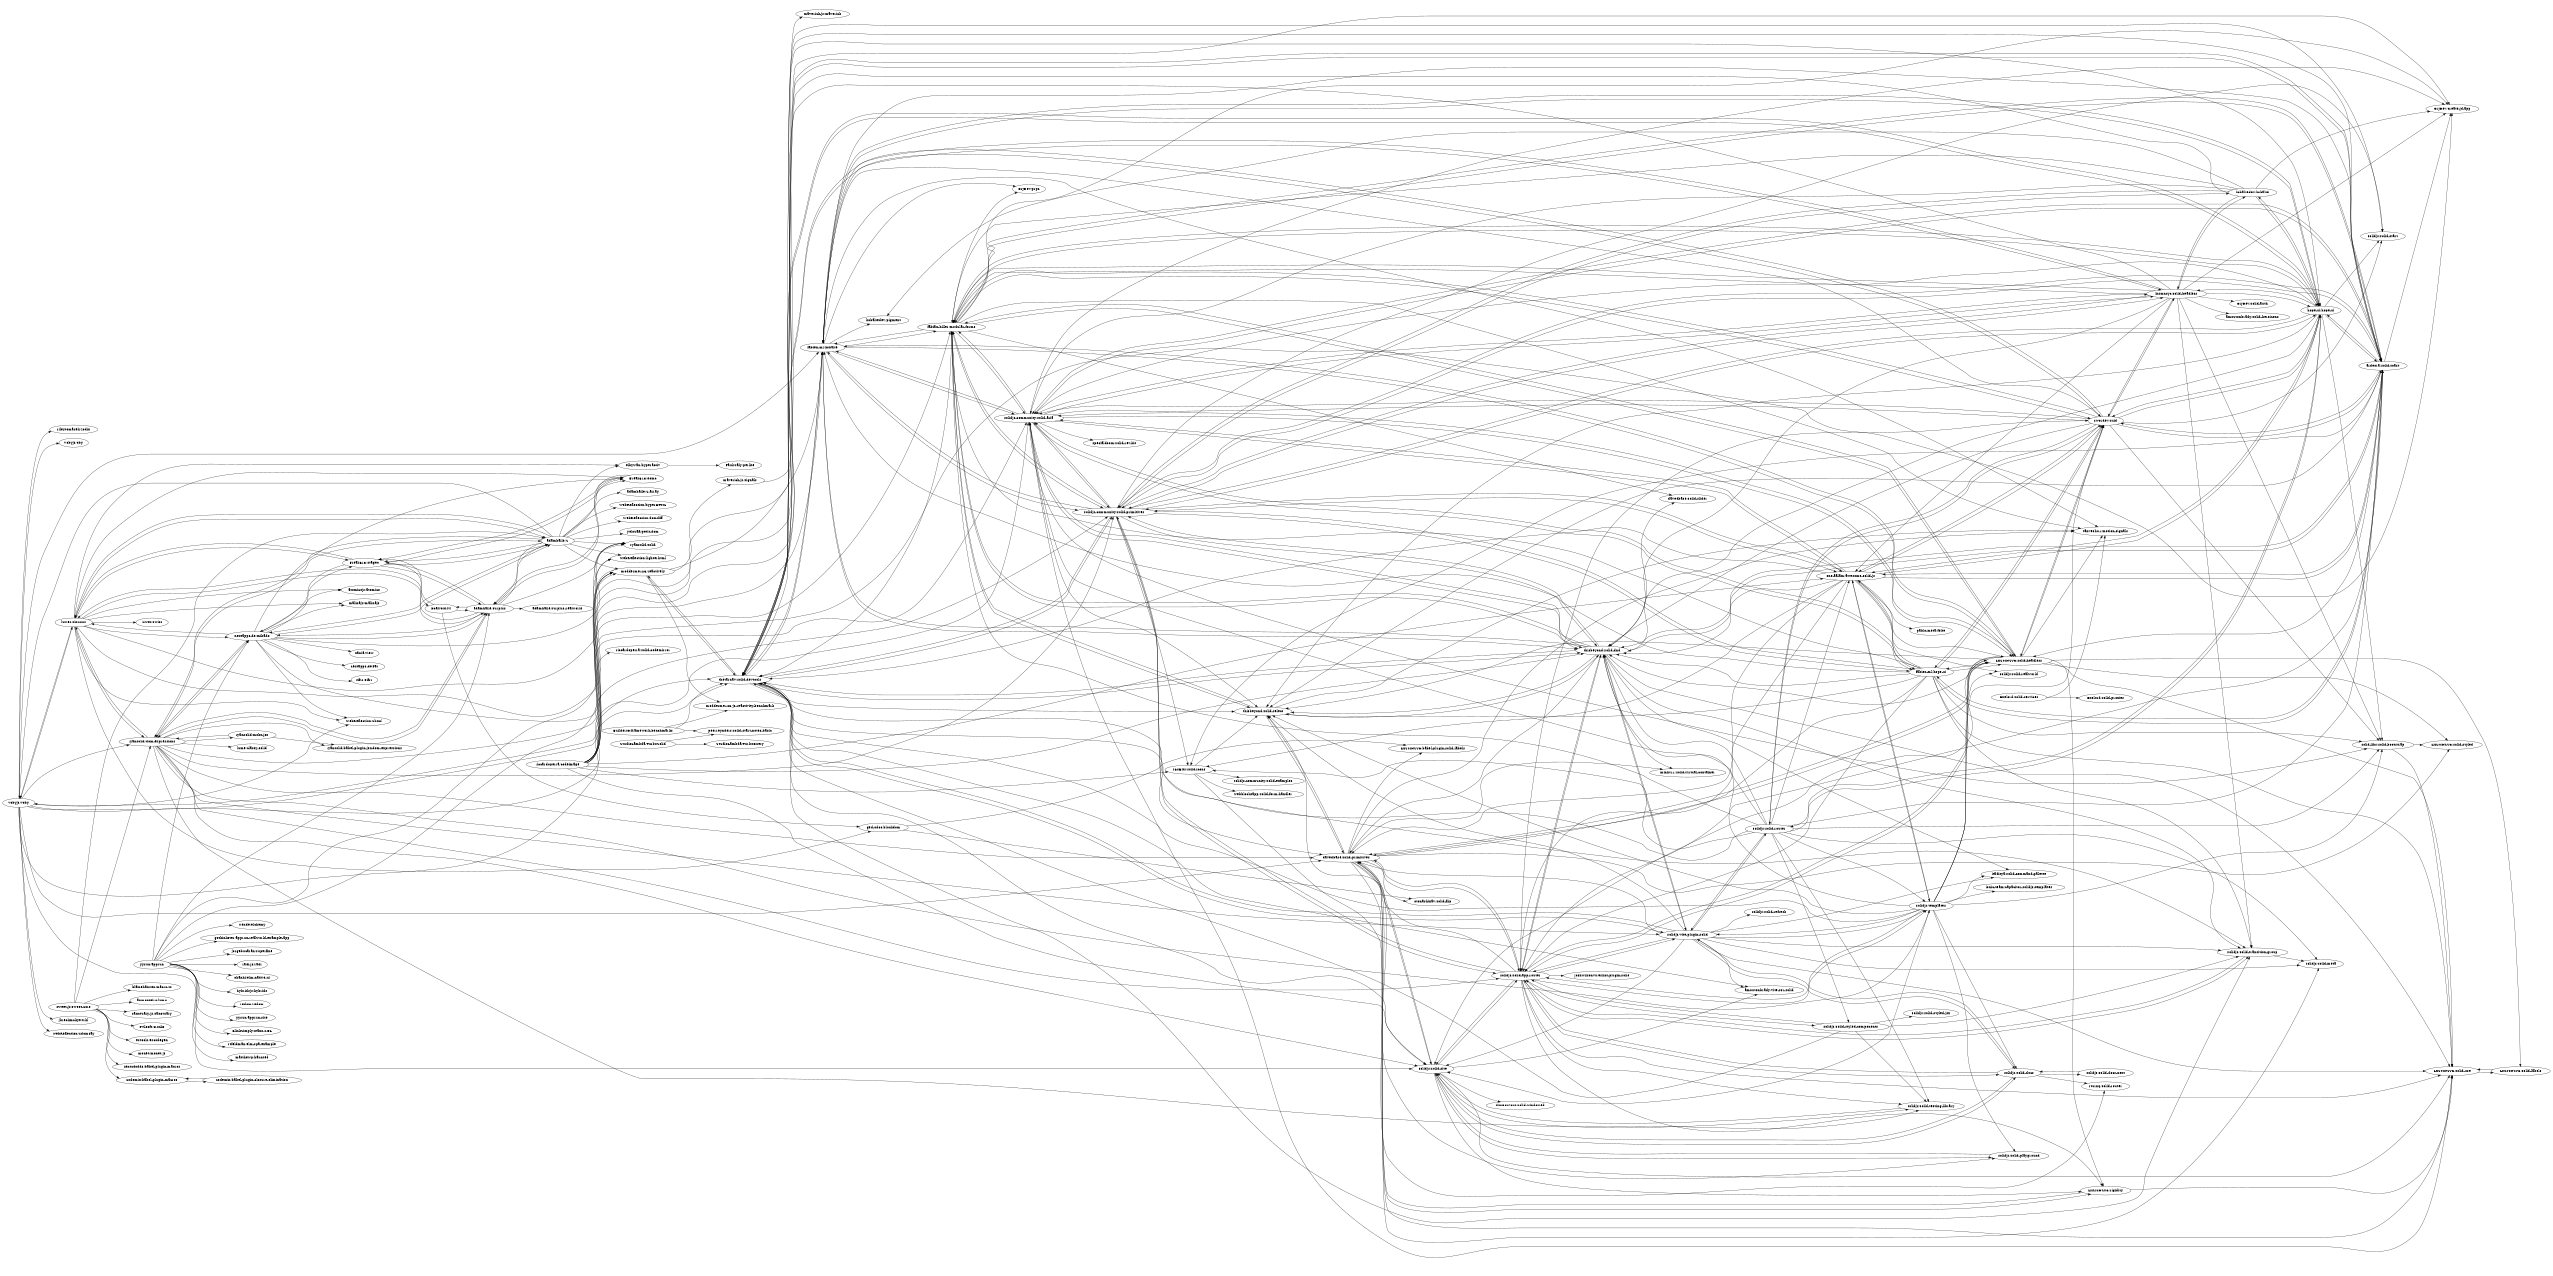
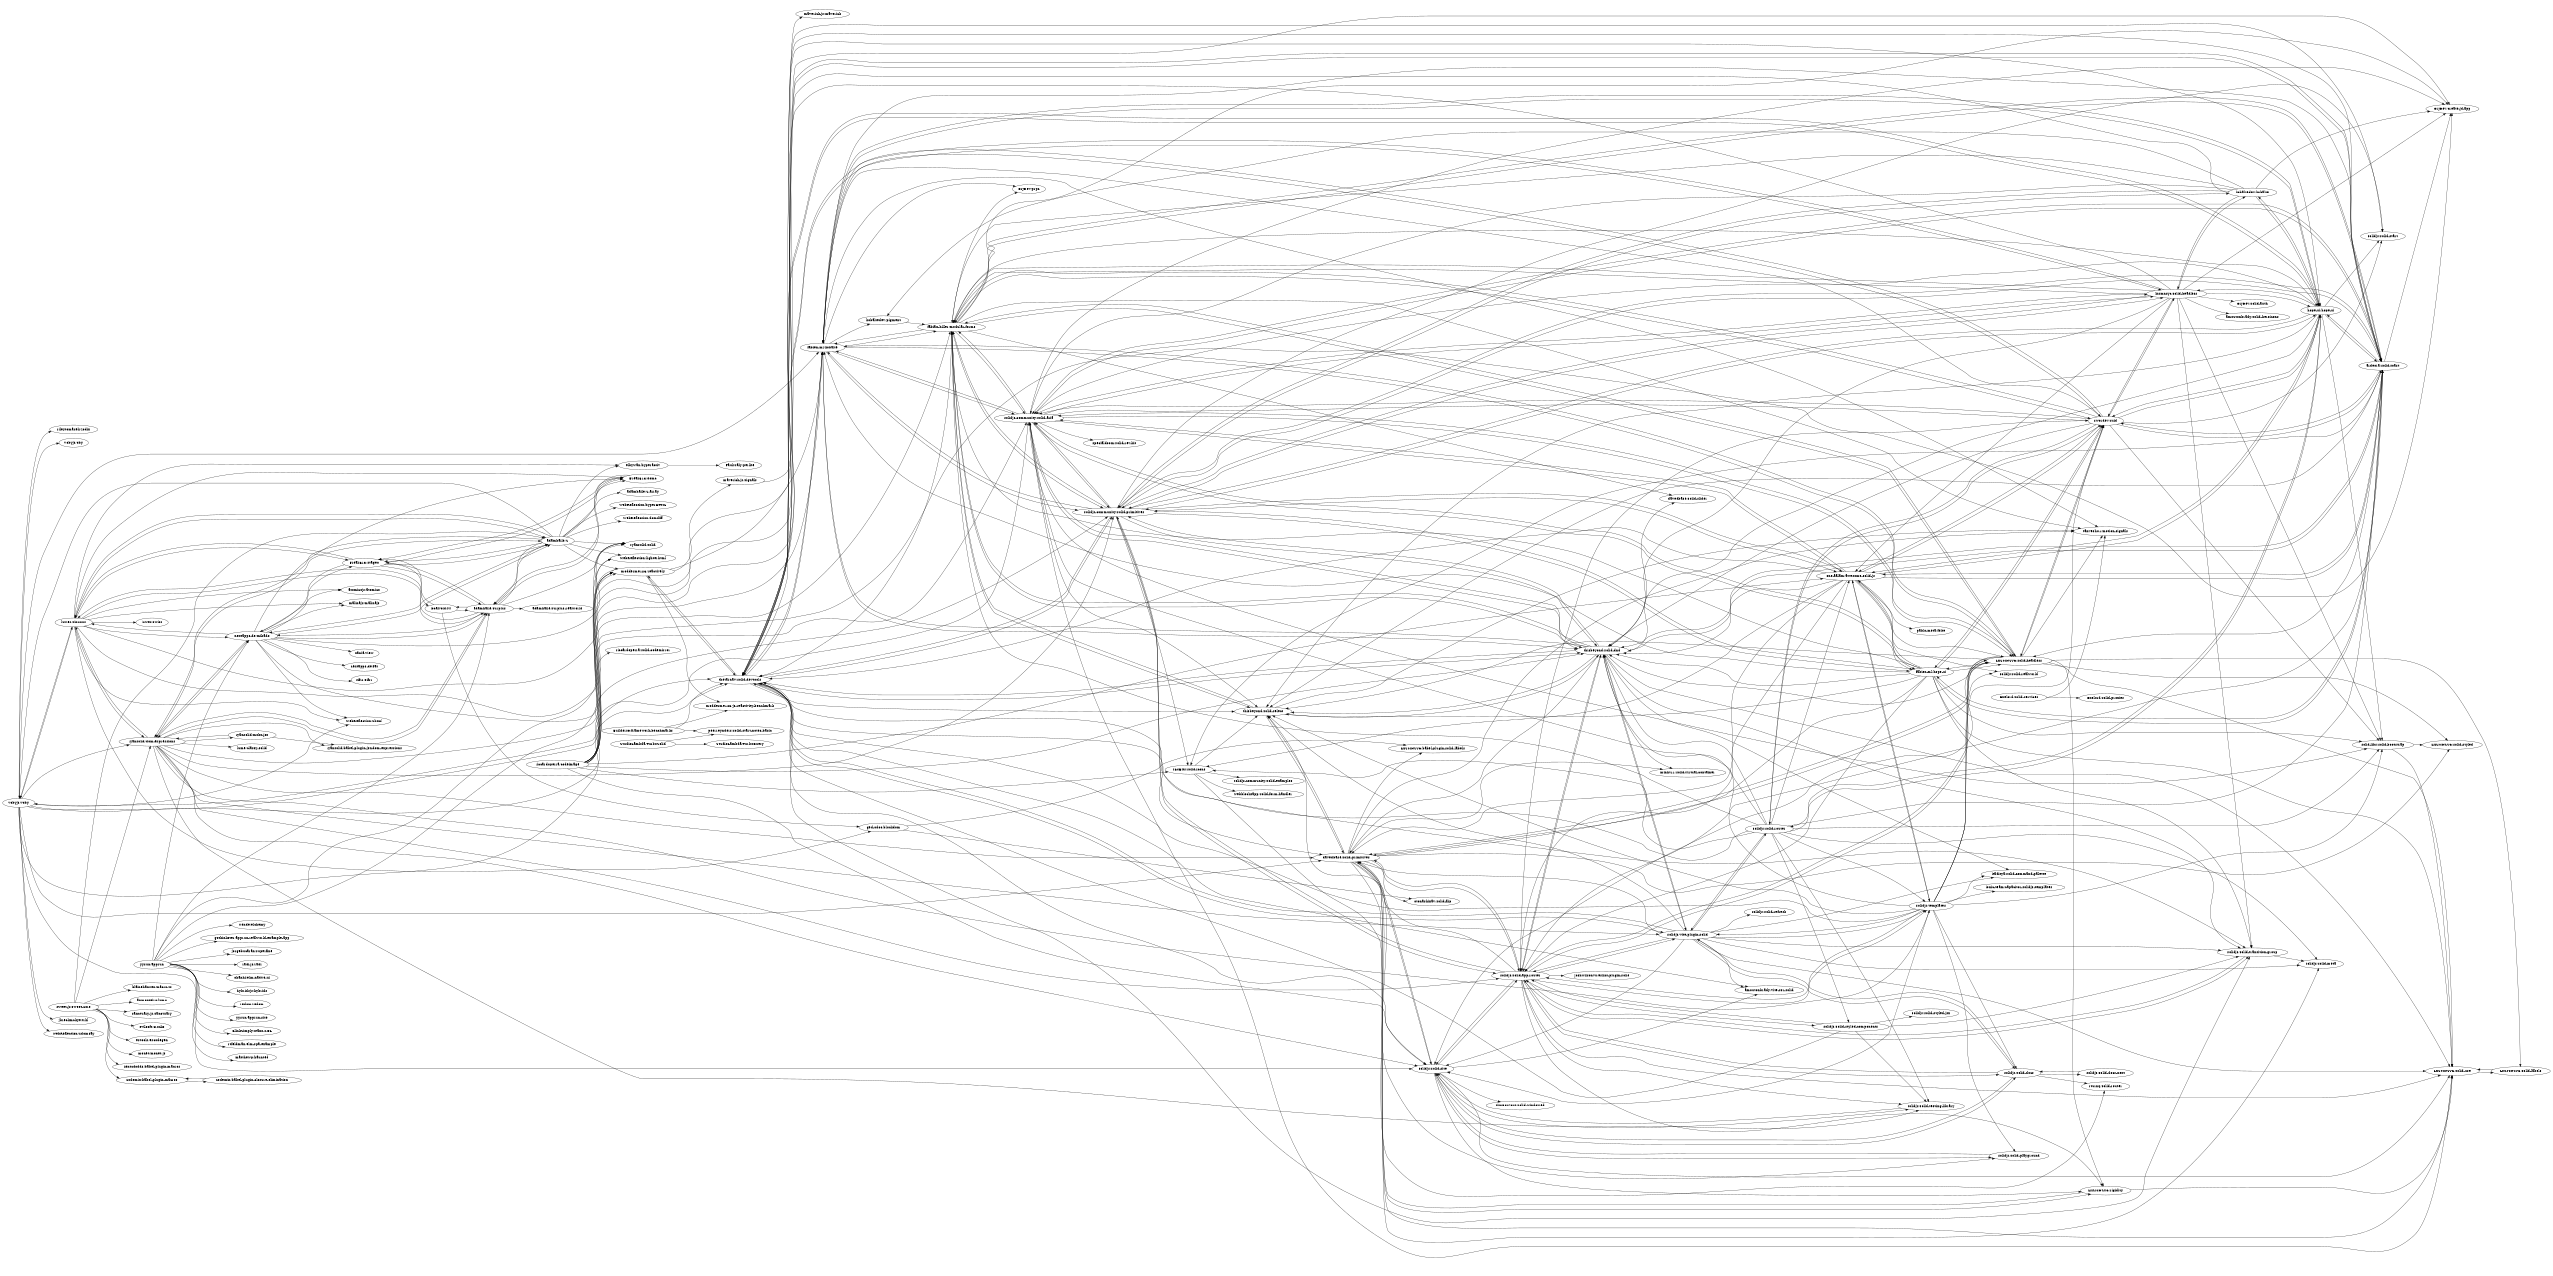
edge "hope-ui/hope-ui" -> "fabian-hiller/modular-forms": now "kobaltedev/pigment" -> "fabian-hiller/modular-forms"
node "yelouafi/petit-dom": removed
